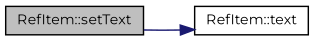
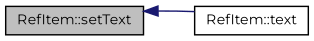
edge "RefItem::setText" -> "RefItem::text": reversed
